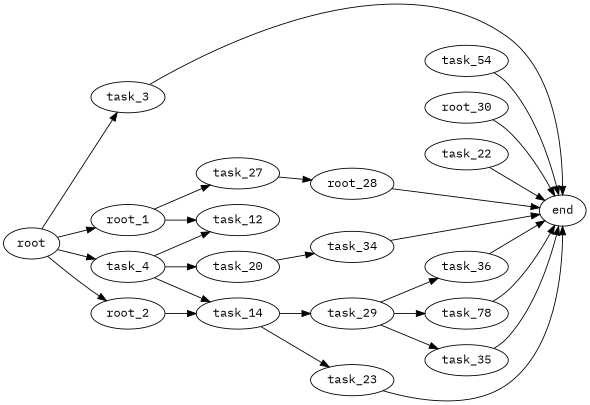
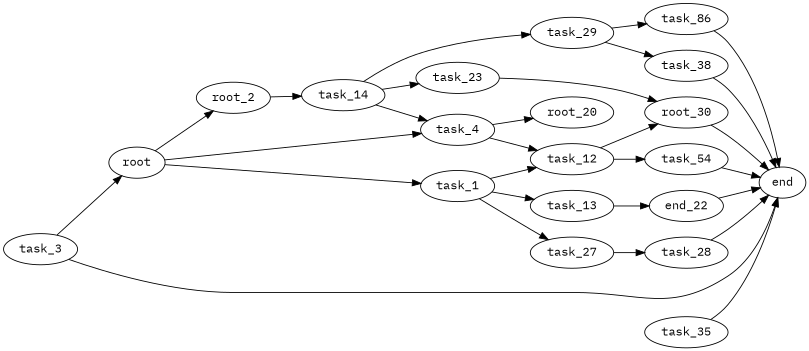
edge "task_12" -> "root_30": added
node "task_22": label "task_22" -> "end_22"
edge "task_12" -> "task_54": added
edge "root" -> "task_3": reversed
node "root_28": label "root_28" -> "task_28"
node "task_13": added
node "root_1": label "root_1" -> "task_1"
node "task_34": removed
node "task_20": label "task_20" -> "root_20"
node "task_36": label "task_36" -> "task_86"
edge "task_4" -> "task_14": reversed
node "task_78": label "task_78" -> "task_38"
edge "task_29" -> "task_35": removed
edge "task_23" -> "end": now "task_23" -> "root_30"
